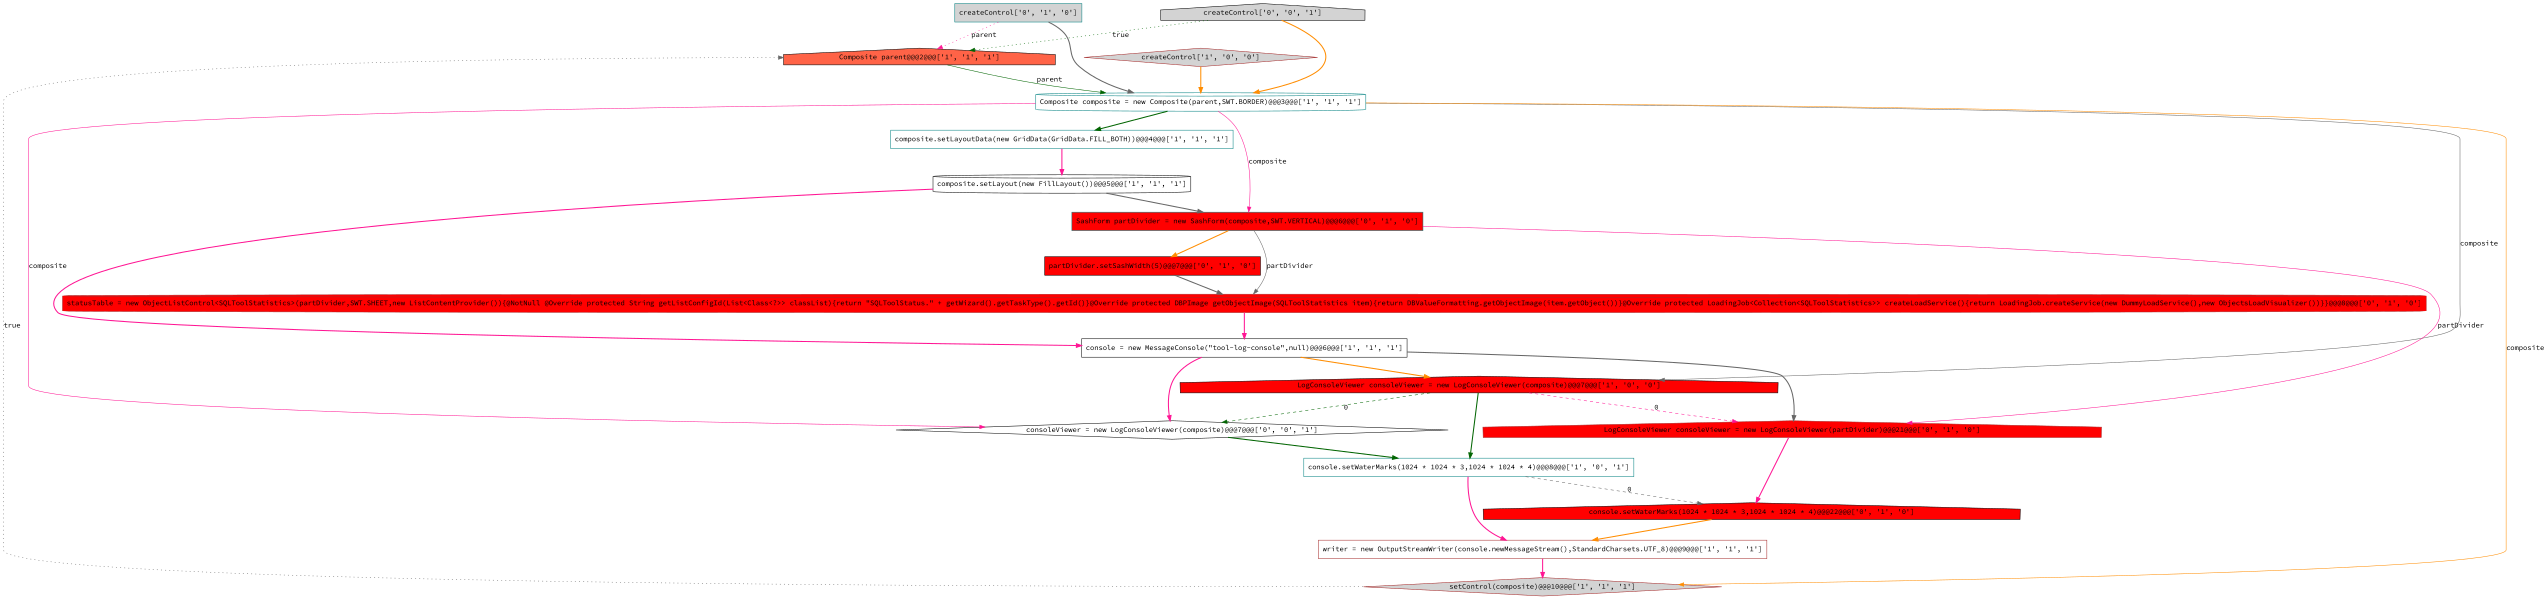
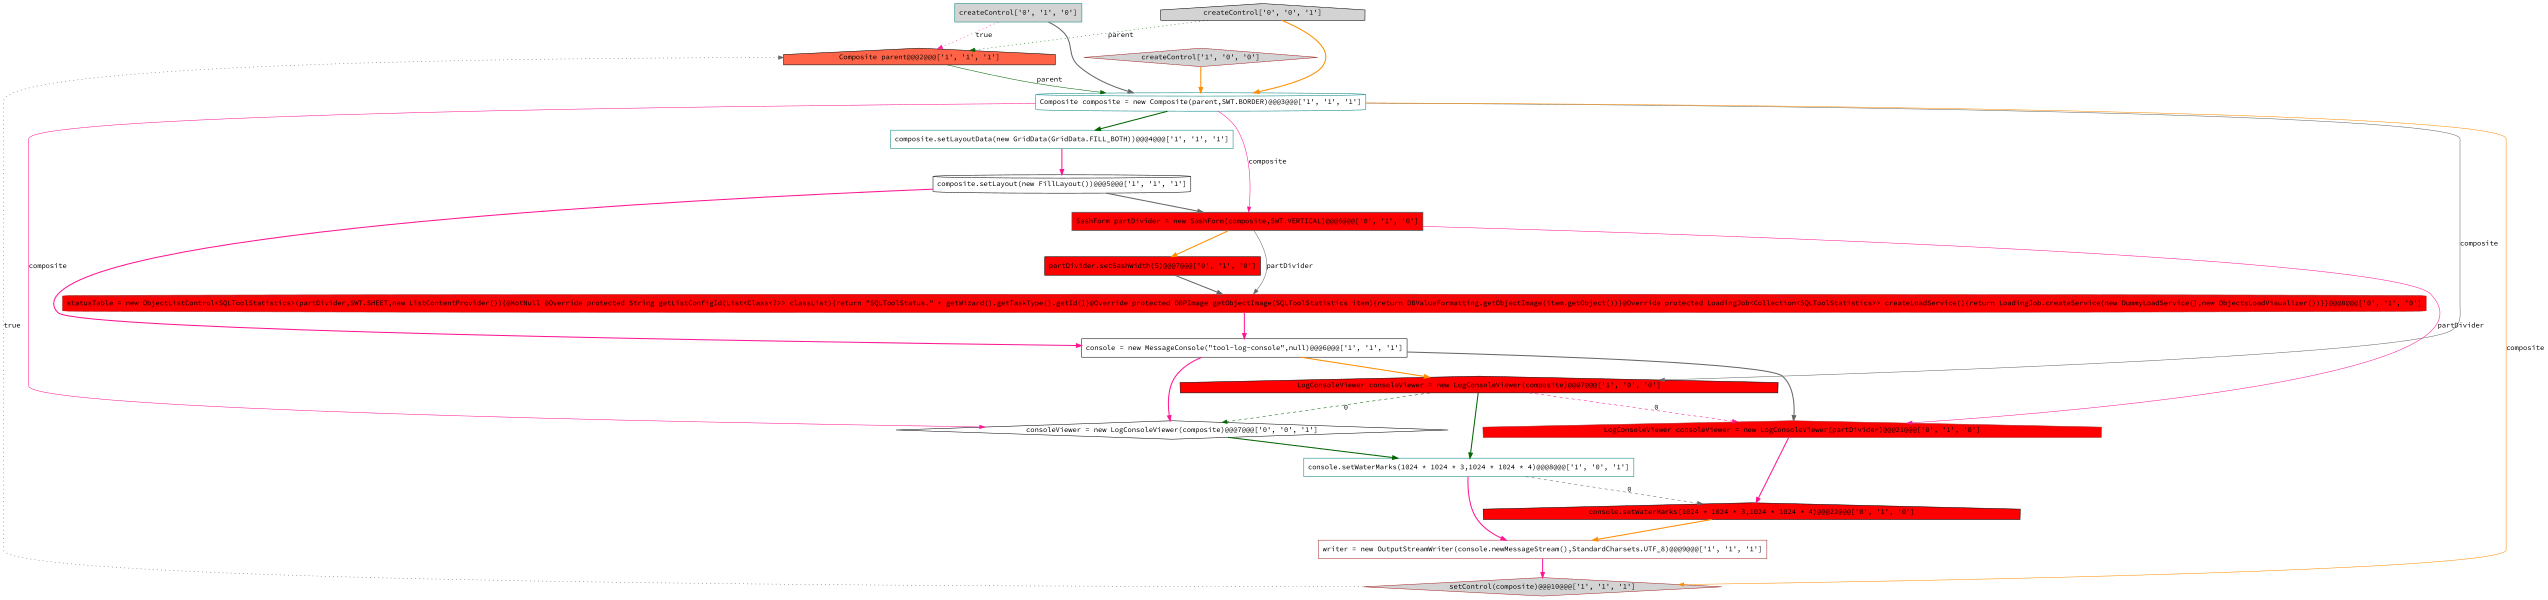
edge "createControl['0', '1', '0']" -> "Composite parent@@@2@@@['1', '1', '1']": label "parent" -> "true"
edge "createControl['0', '0', '1']" -> "Composite parent@@@2@@@['1', '1', '1']": label "true" -> "parent"
